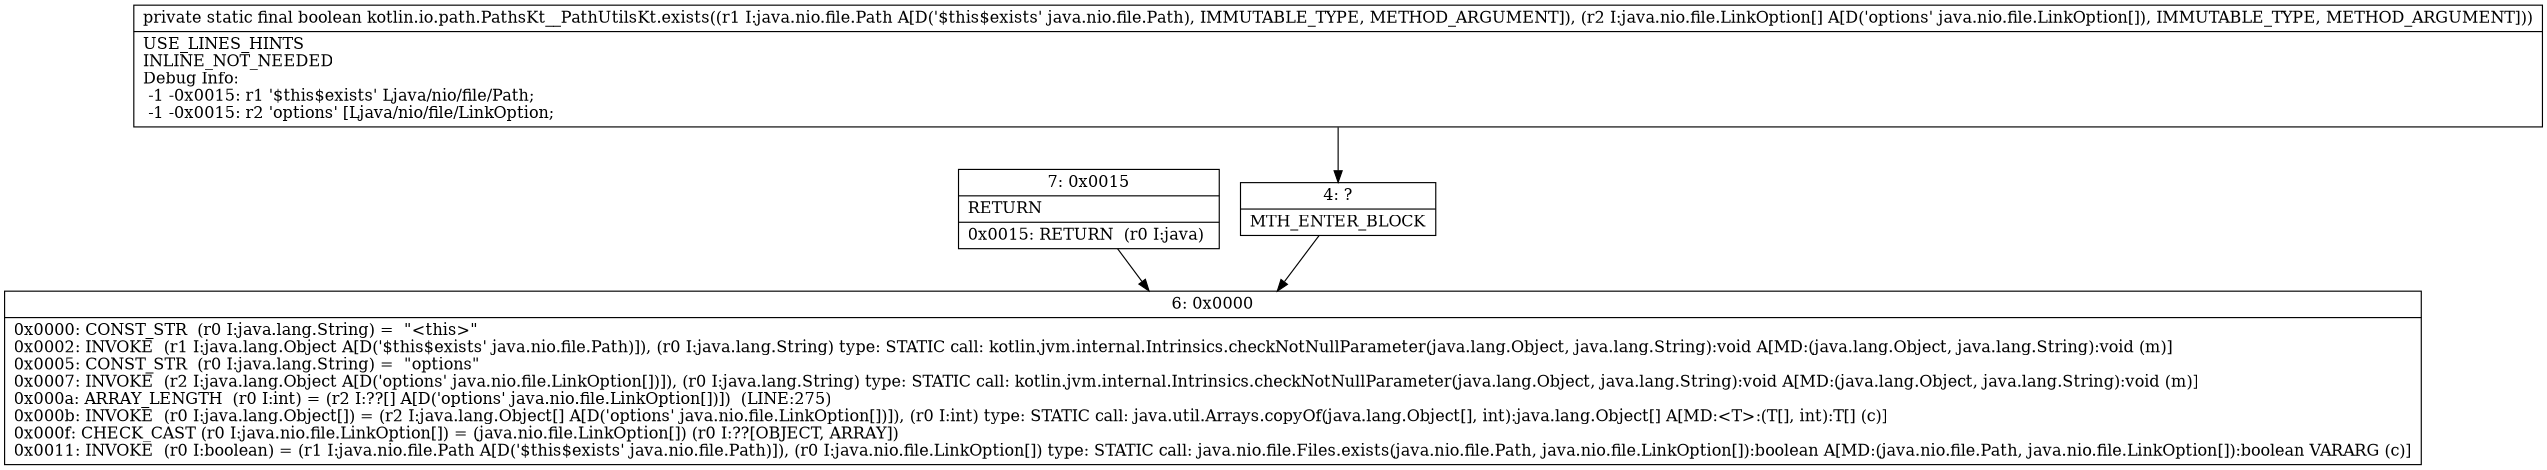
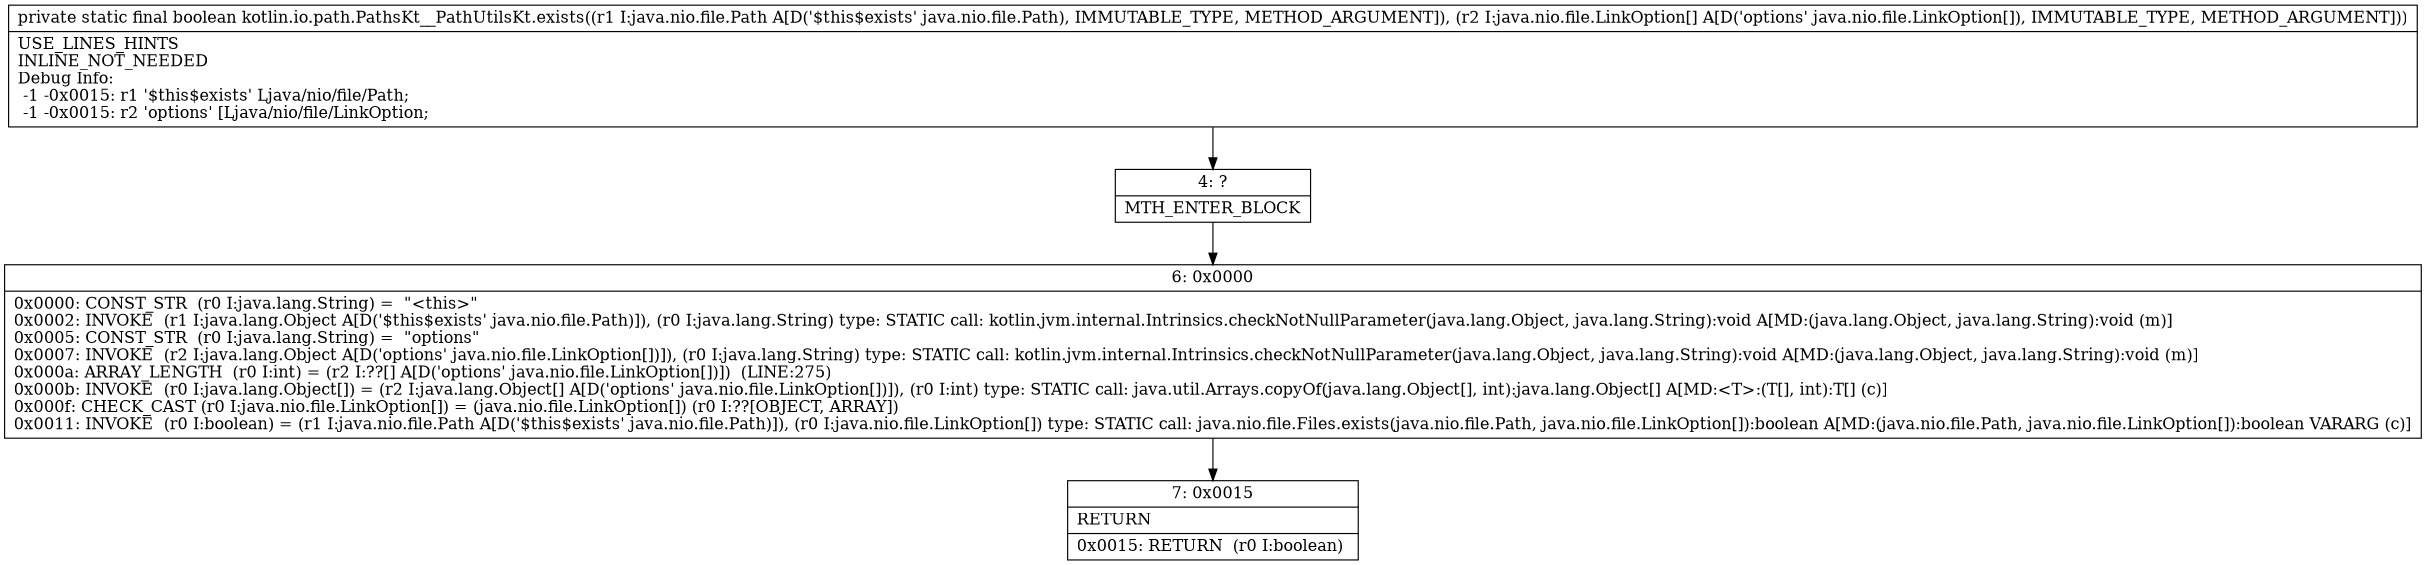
node "7: 0x0015": text "0x0015: RETURN  (r0 I:java)" -> "0x0015: RETURN  (r0 I:boolean)"
edge "7: 0x0015" -> "6: 0x0000": reversed
